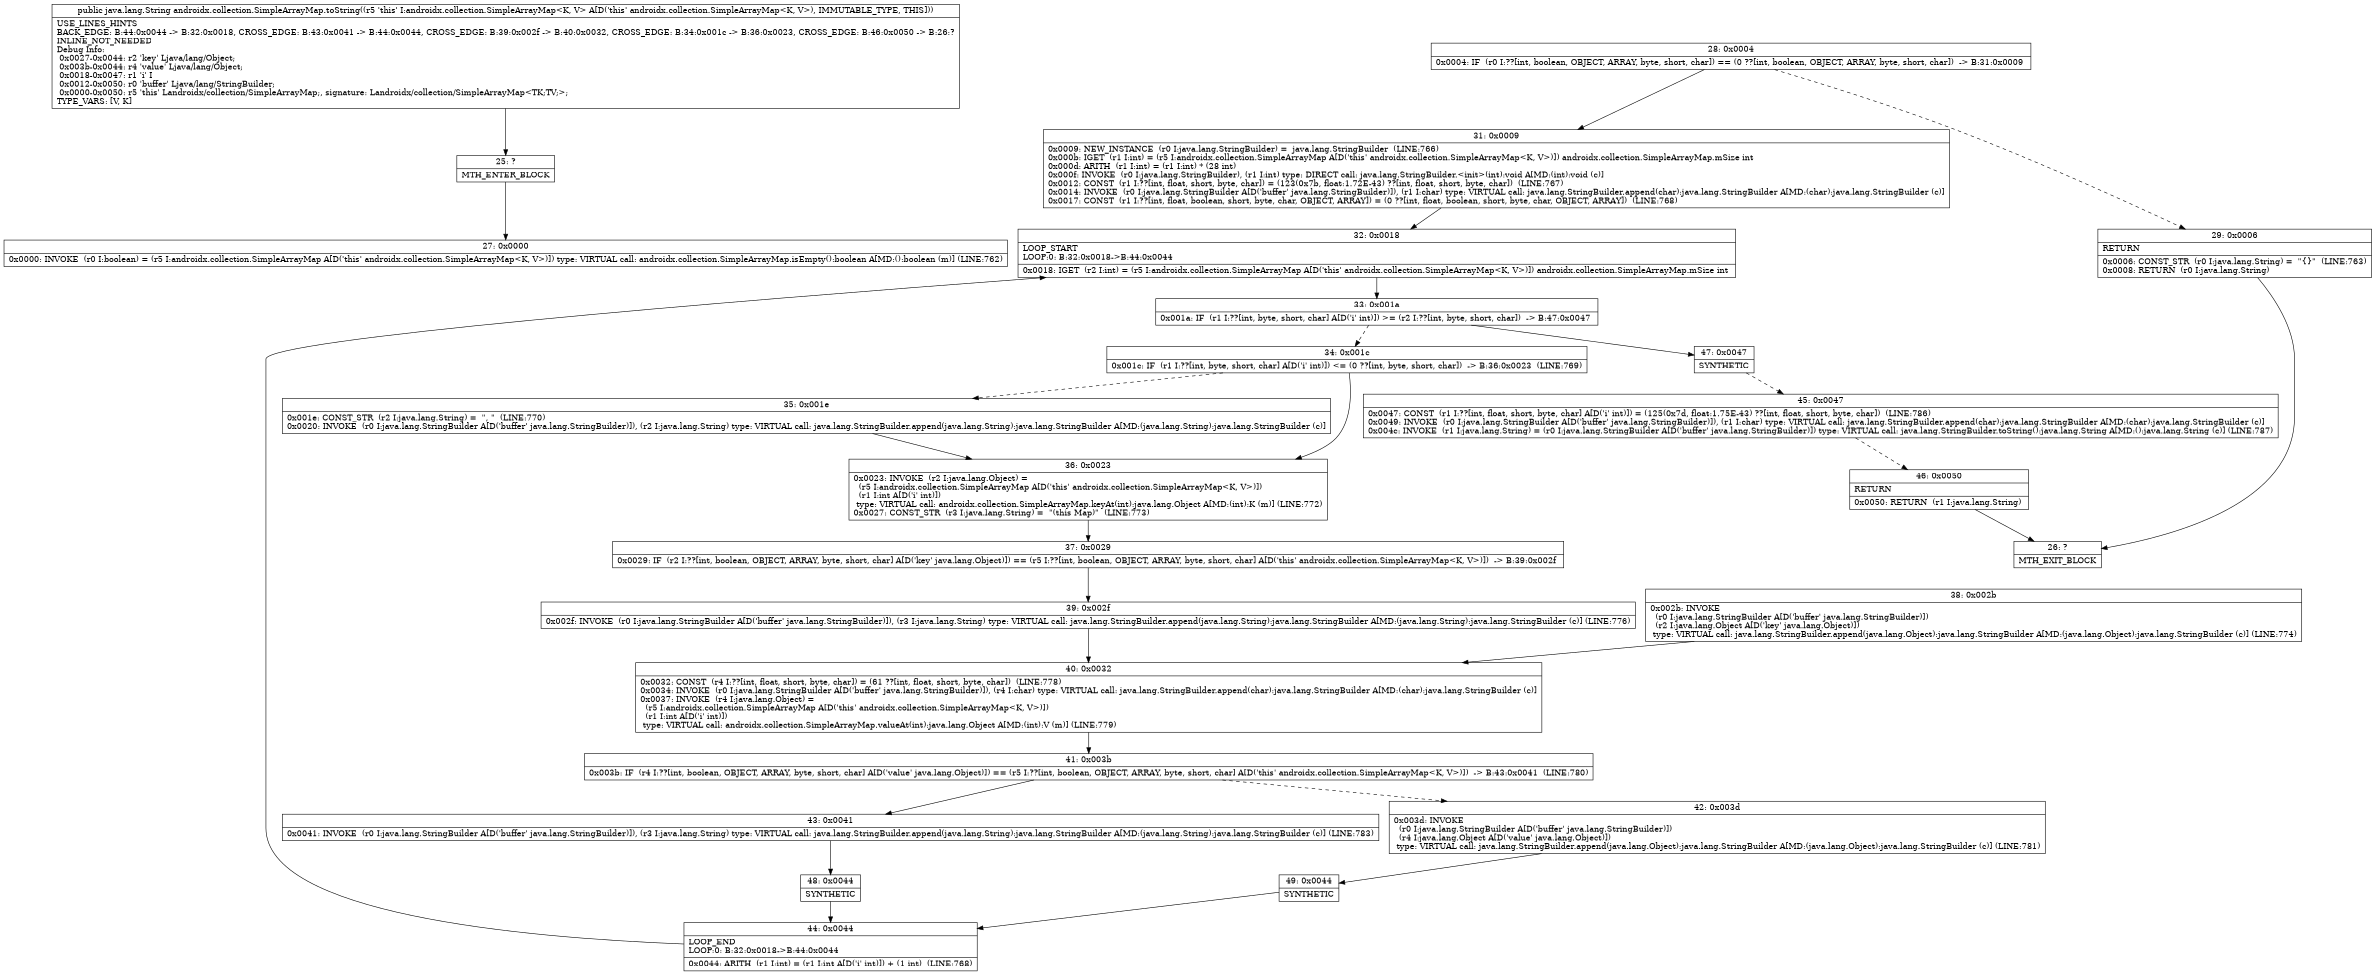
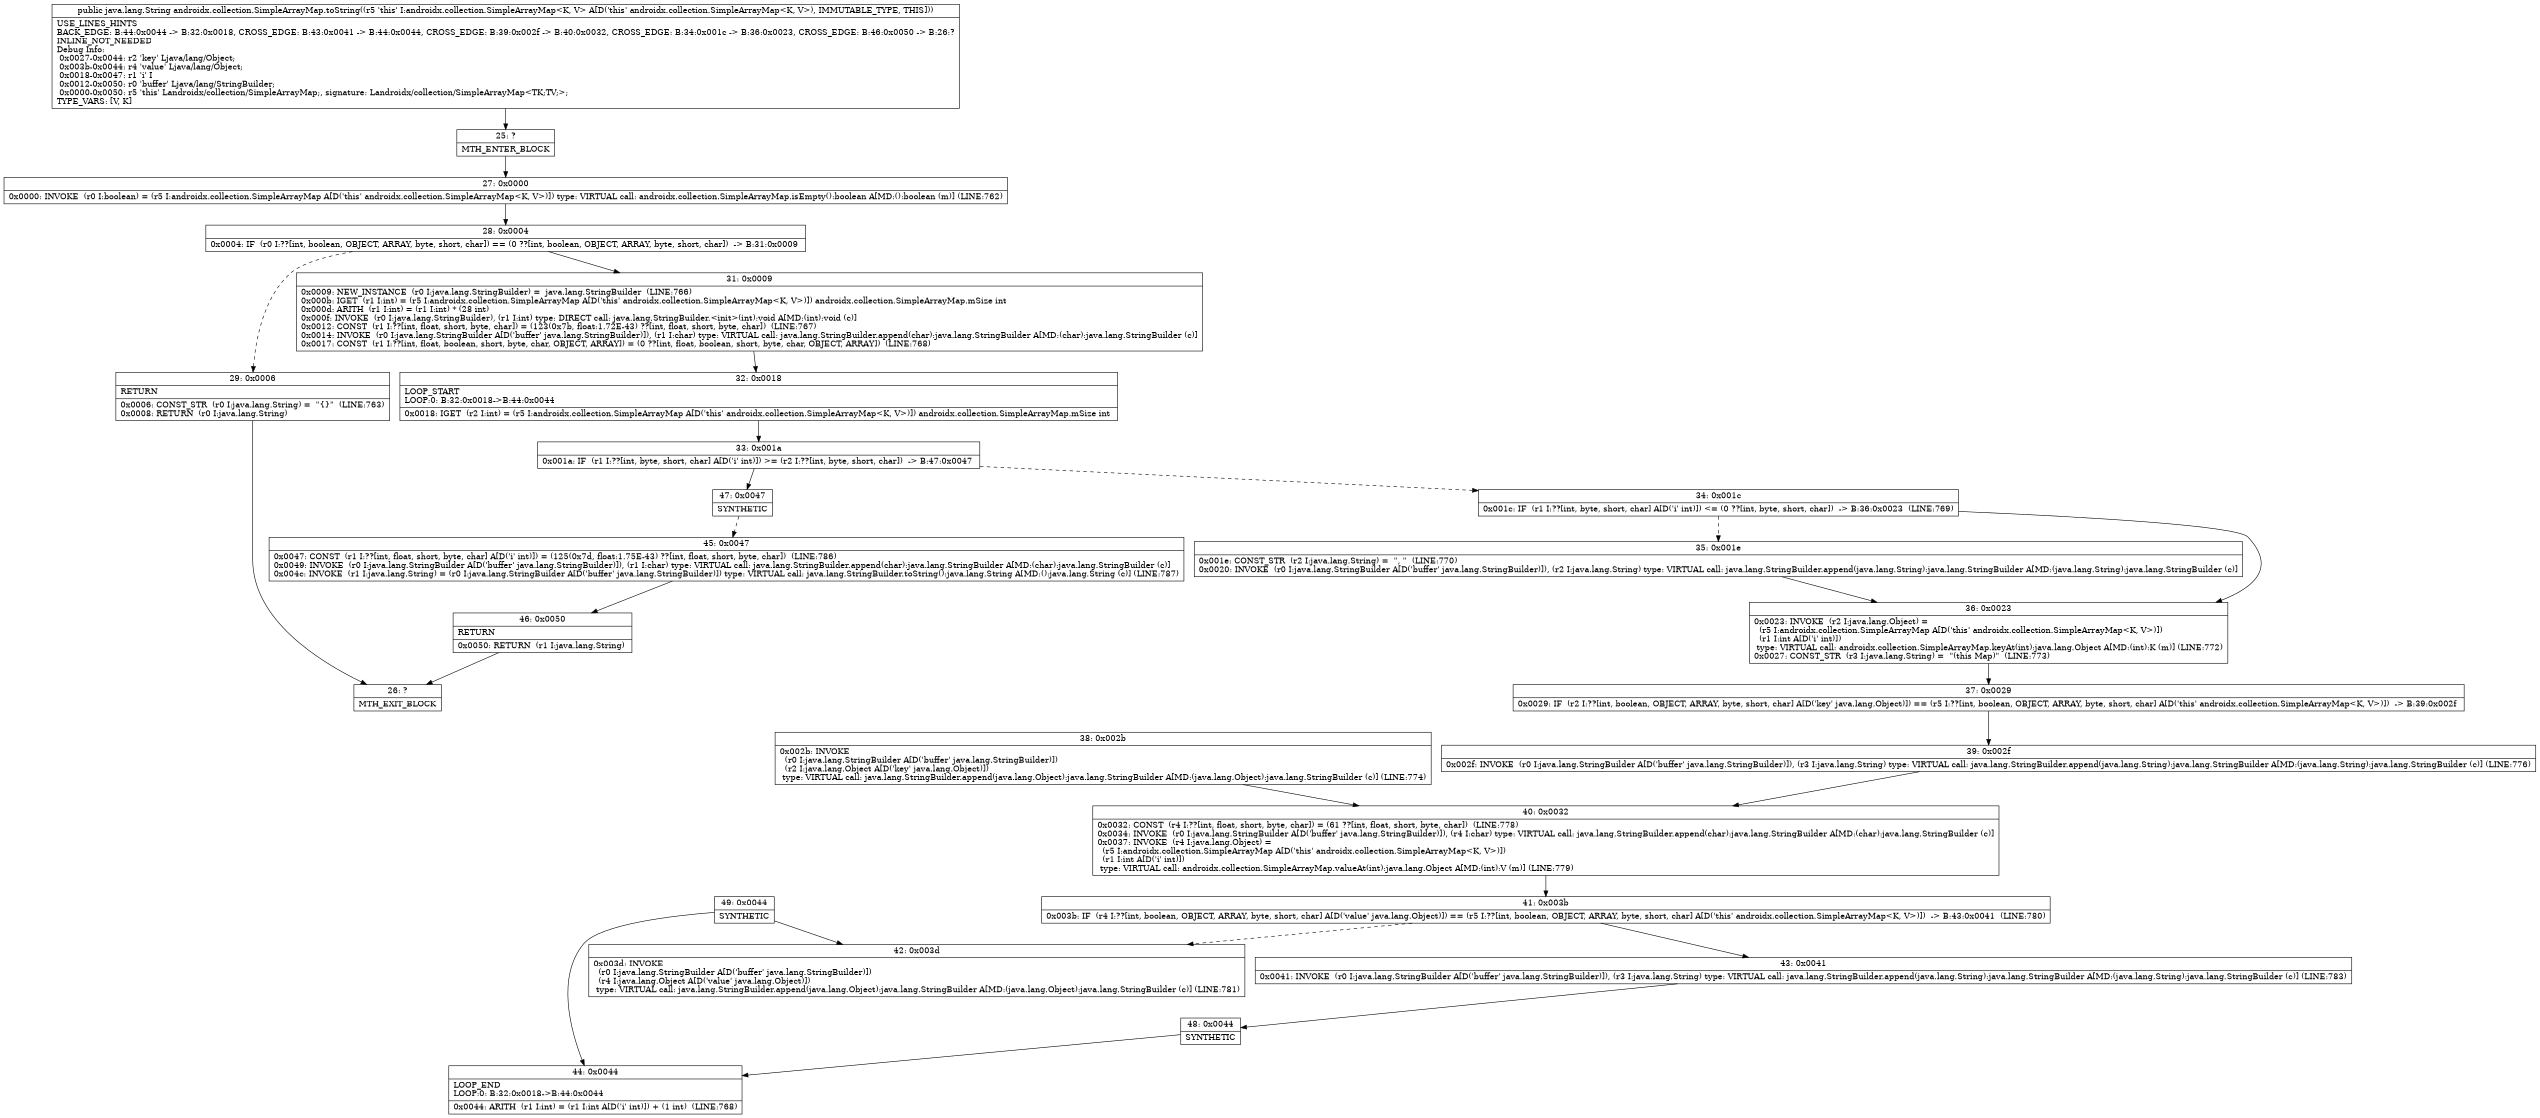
edge "27: 0x0000" -> "28: 0x0004": added
edge "44: 0x0044" -> "32: 0x0018": removed
edge "45: 0x0047" -> "46: 0x0050": style dashed -> solid
edge "42: 0x003d" -> "49: 0x0044": reversed
